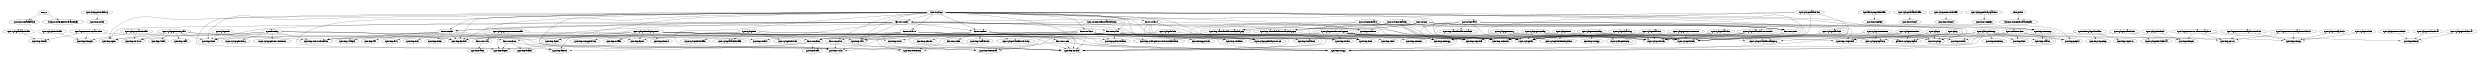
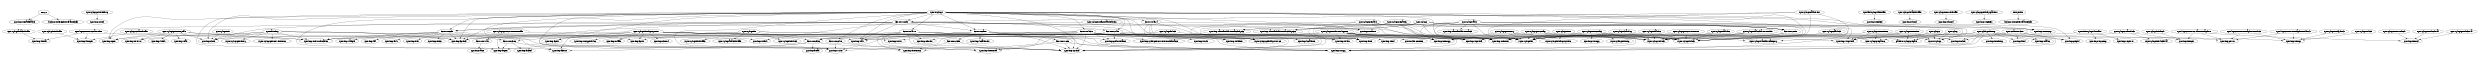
edge "fcn.00004b18" -> "fcn.000022b8": now "fcn.00004b18" -> "sym.imp.ctime_r"
edge "sym.zylog_create_buffer" -> "sym.imp.strerror": now "sym.zylog_create_buffer" -> "sym.imp.__errno_location"
edge "sym.imp.memcmp" -> "sym.imp.malloc": now "sym.create_socket" -> "sym.imp.malloc"
node "rsym.zylog_transfer_severity": removed
node "sym.memcpy.strchr": label "sym.memcpy.strchr" -> "sym.imp.strchr"
node "sym.imp.connect": label "sym.imp.connect" -> "sym.socket.connect"
node "rsym.zylog_init_time_system": label "rsym.zylog_init_time_system" -> "rsym.zylog_init_log_system"
